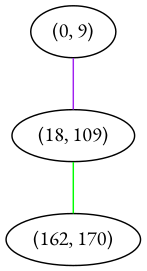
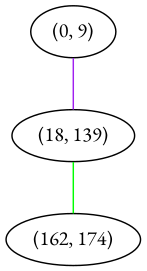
node "(18, 109)": label "(18, 109)" -> "(18, 139)"
node "(162, 170)": label "(162, 170)" -> "(162, 174)"
